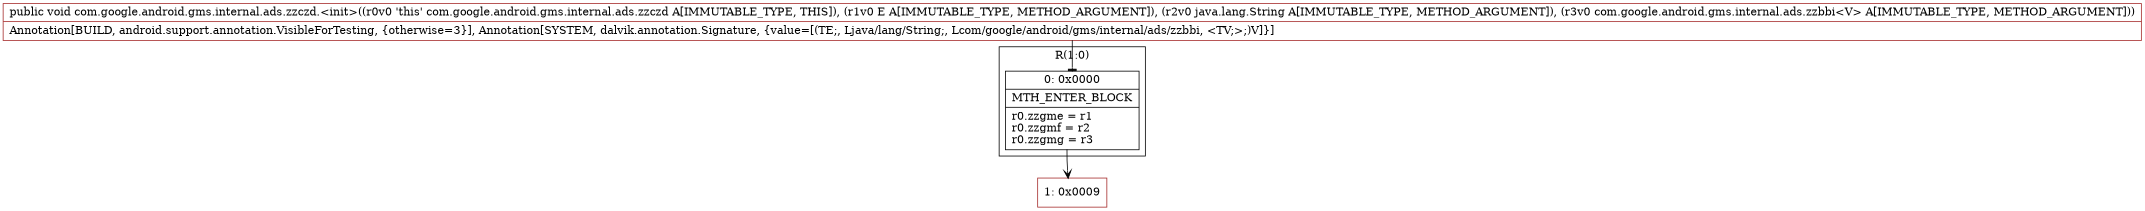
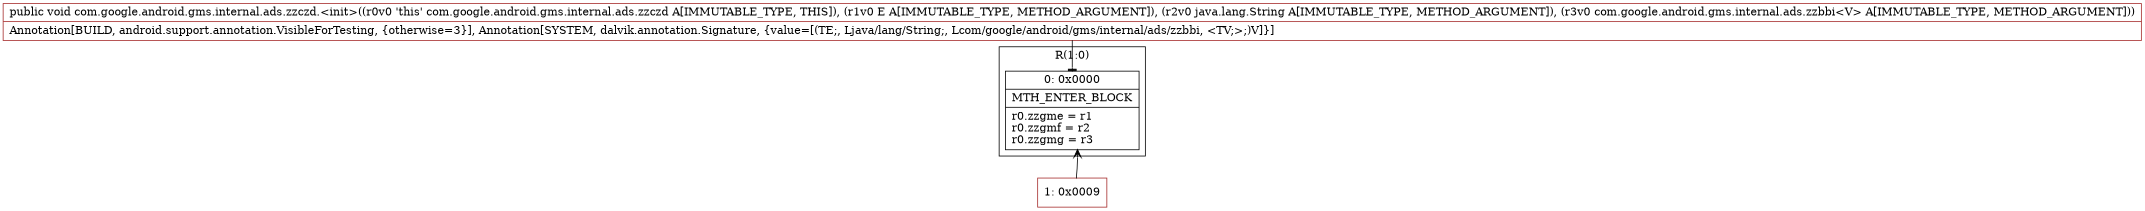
edge "0: 0x0000" -> "1: 0x0009": reversed
